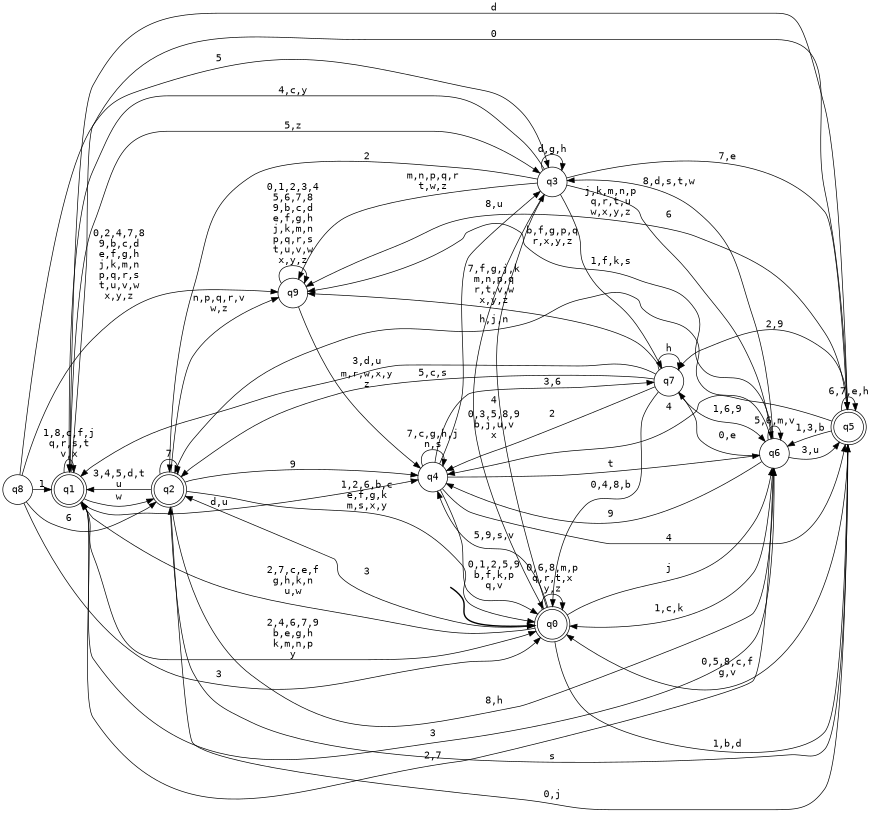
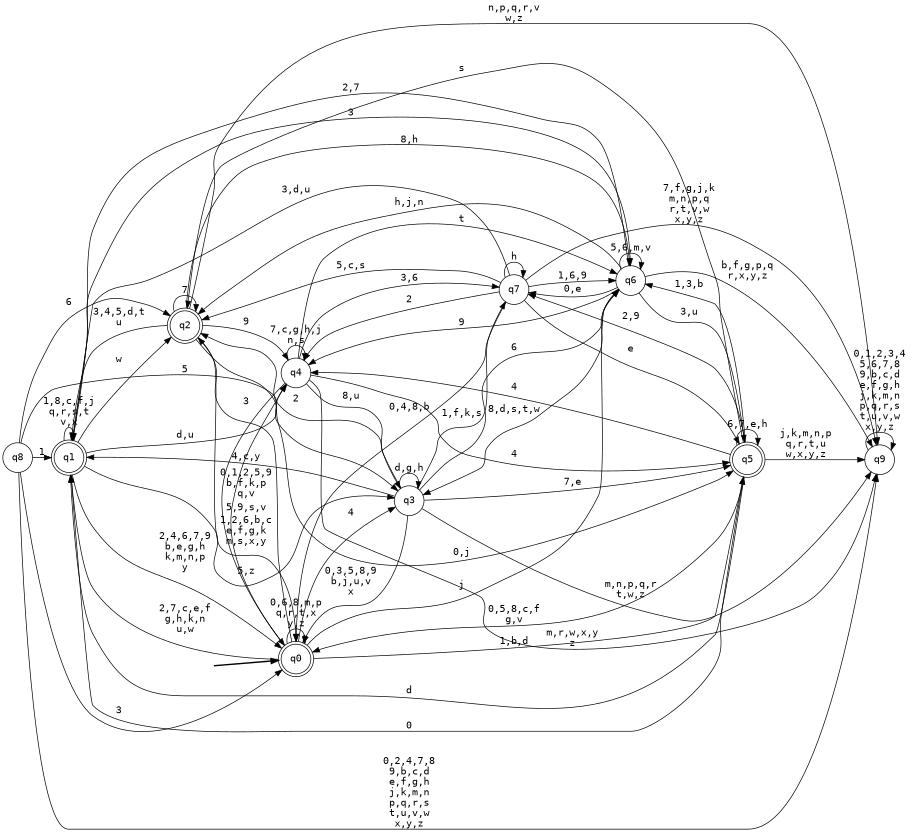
edge "q7" -> "q5": added, label "e"
edge "q9" -> "q4": reversed
edge "q6" -> "q0": removed, label "1,c,k"
